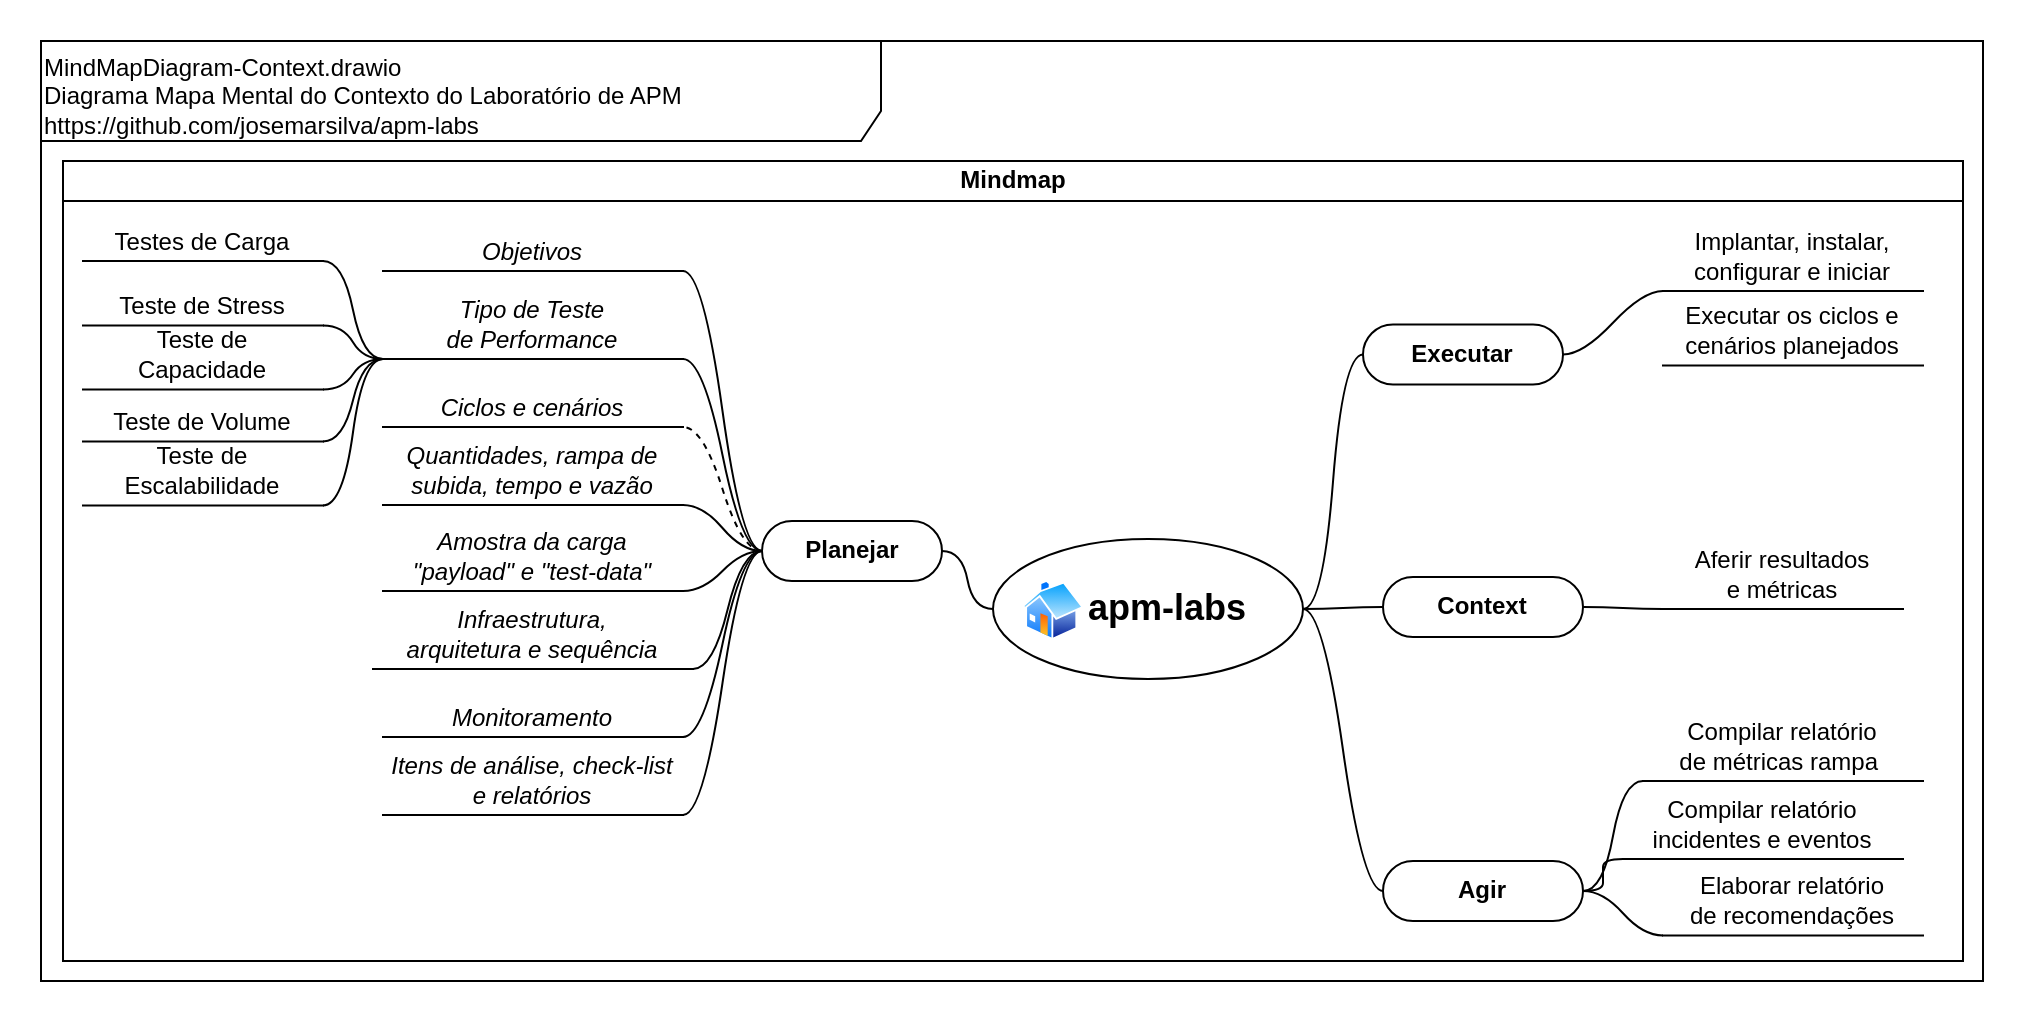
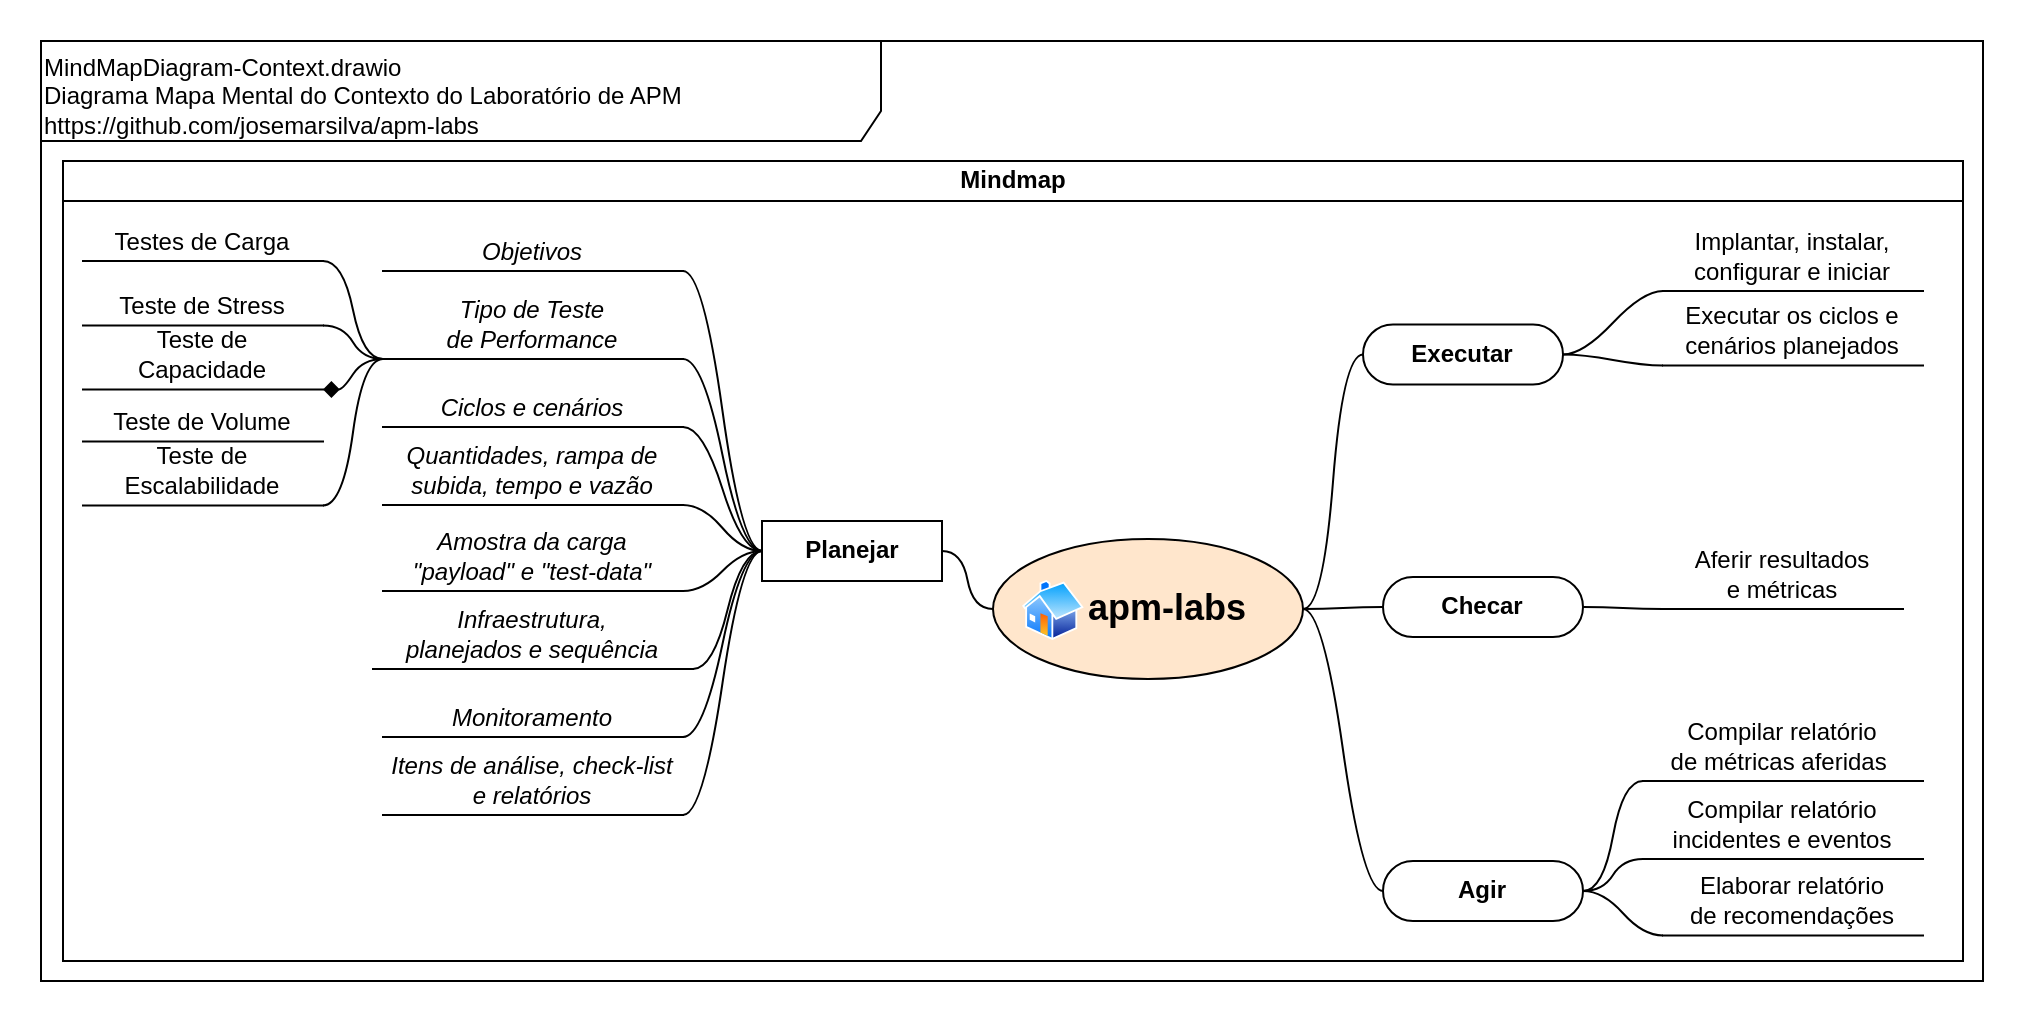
edge "Executar os ciclos e cenários planejados" -- "Executar": added
edge "Tipo de Teste de Performance" -- "Teste de Capacidade": arrowhead none -> diamond
edge "Tipo de Teste de Performance" -- "Teste de Volume": removed
edge "Ciclos e cenários" -- "Planejar": style dashed -> solid
node "Planejar": shape rounded rectangle -> rectangle
node "Context": label "Context" -> "Checar"
node "apm-labs": fillcolor #ffffff -> #ffe6cc
node "Infraestrutura, arquitetura e sequência": label "Infraestrutura, arquitetura e sequência" -> "Infraestrutura, planejados e sequência"
node "Compilar relatório de métricas rampa": label "Compilar relatório de métricas rampa" -> "Compilar relatório de métricas aferidas"
node "Compilar relatório incidentes e eventos": moved (1763, 829) -> (1783, 829)
